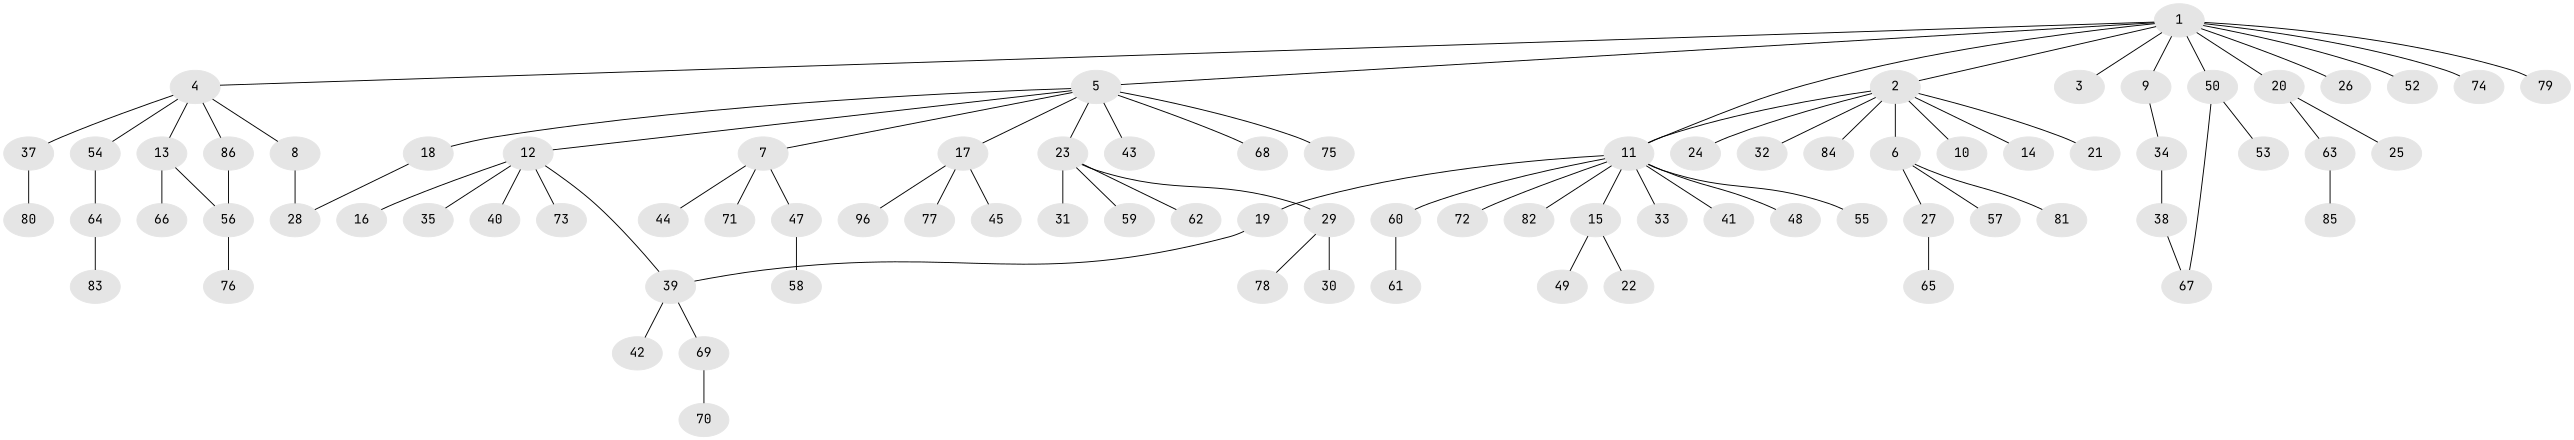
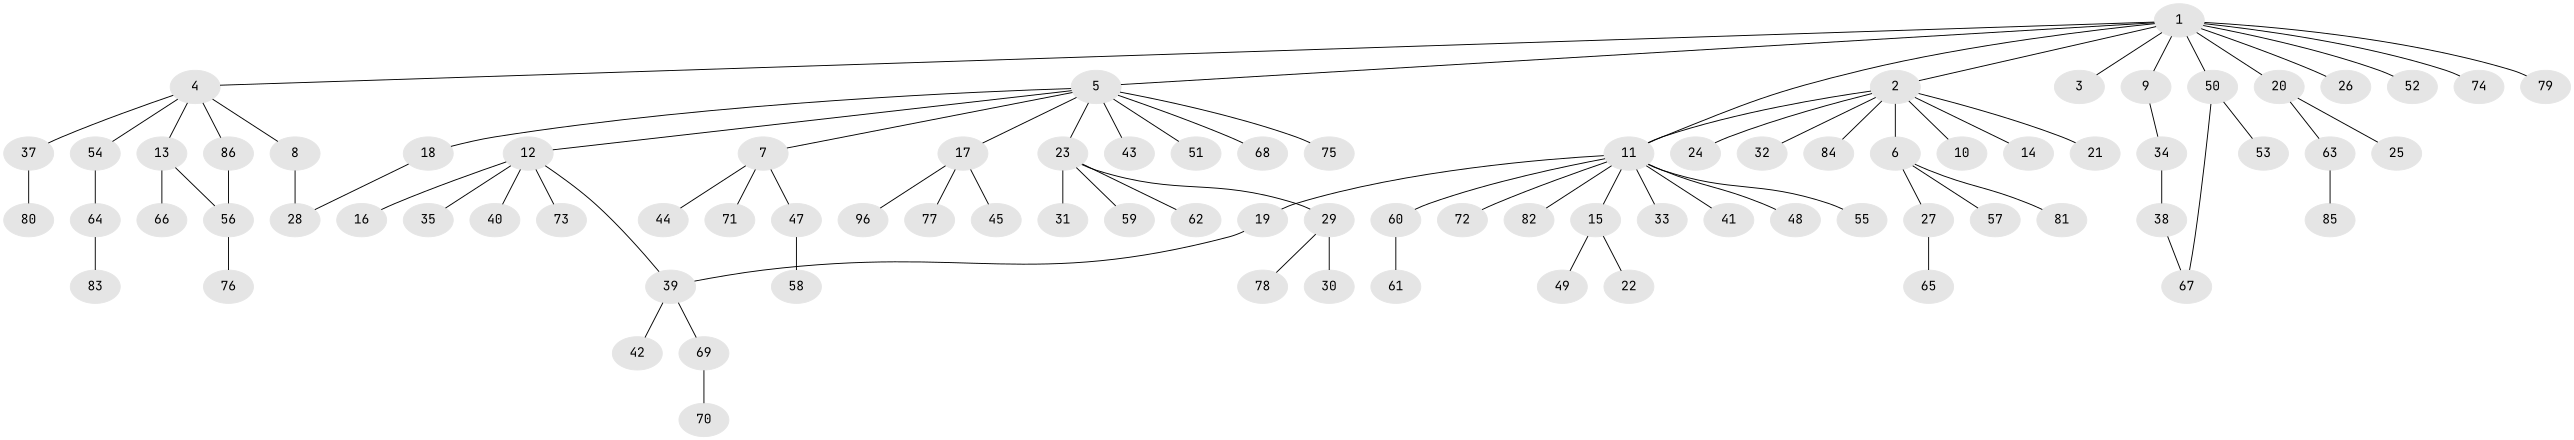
node "51": added
